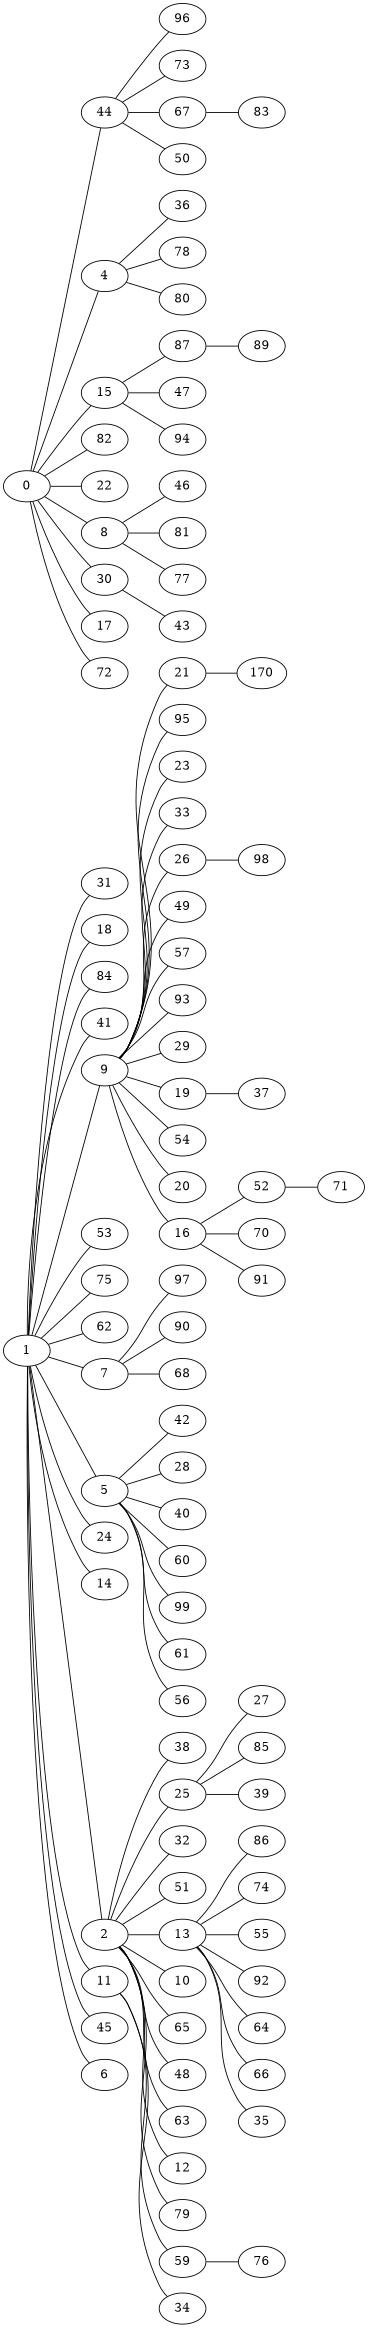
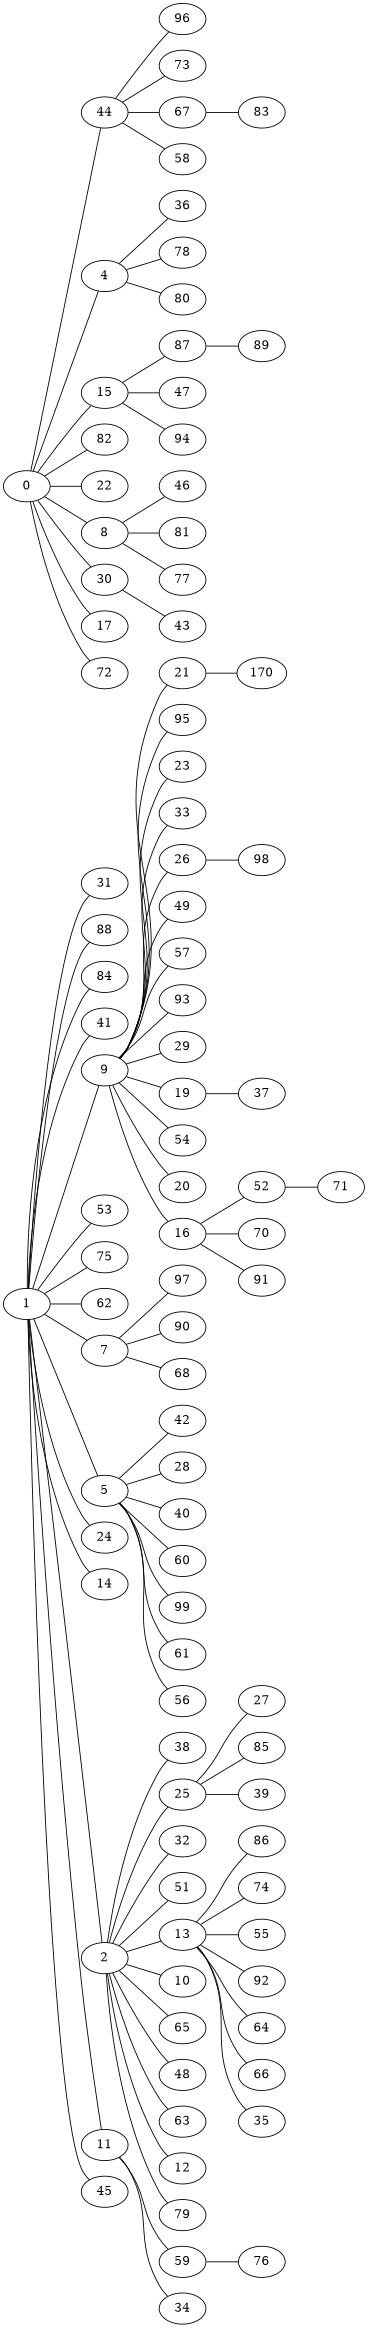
node "50": label "50" -> "58"
node "18": label "18" -> "88"
node "6": removed
